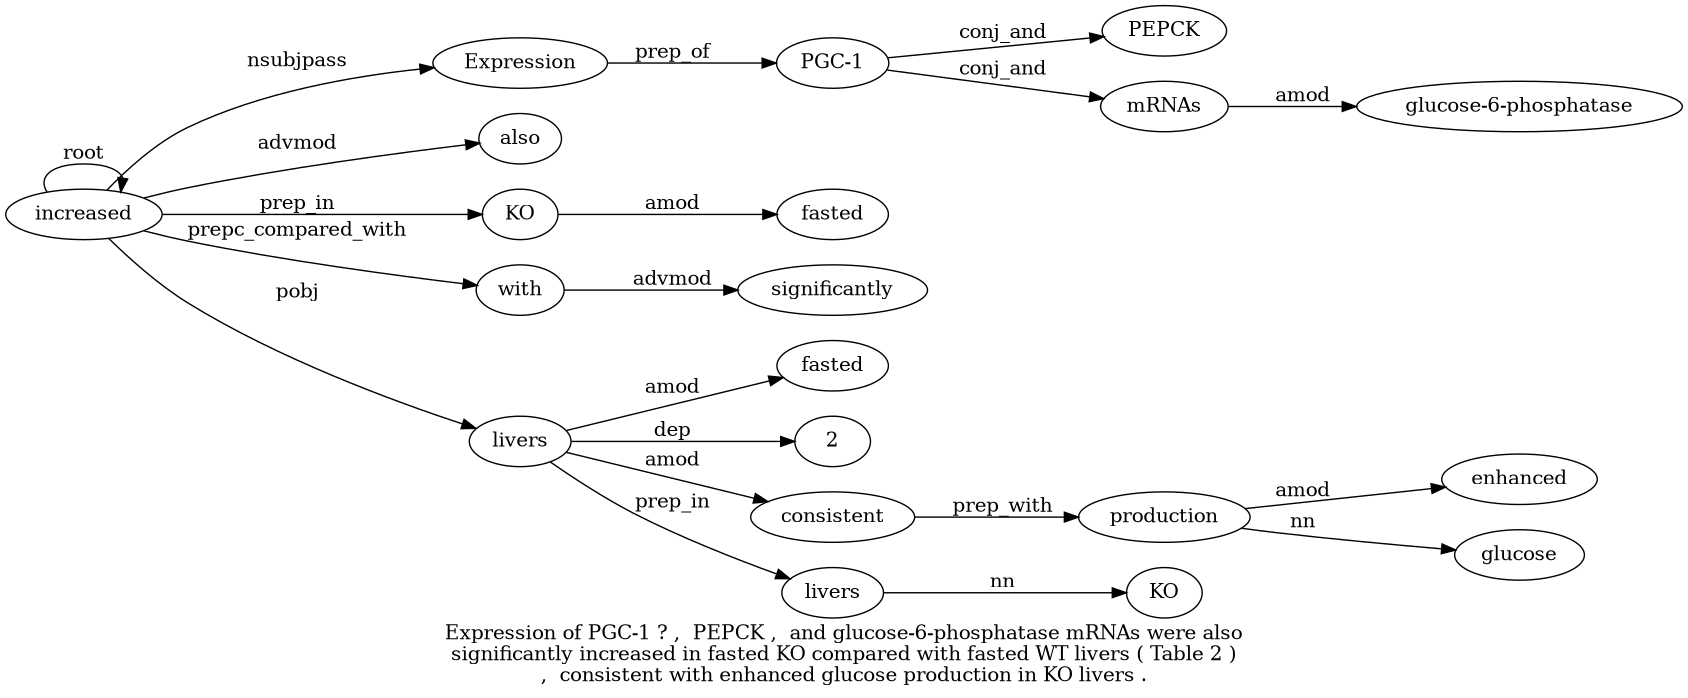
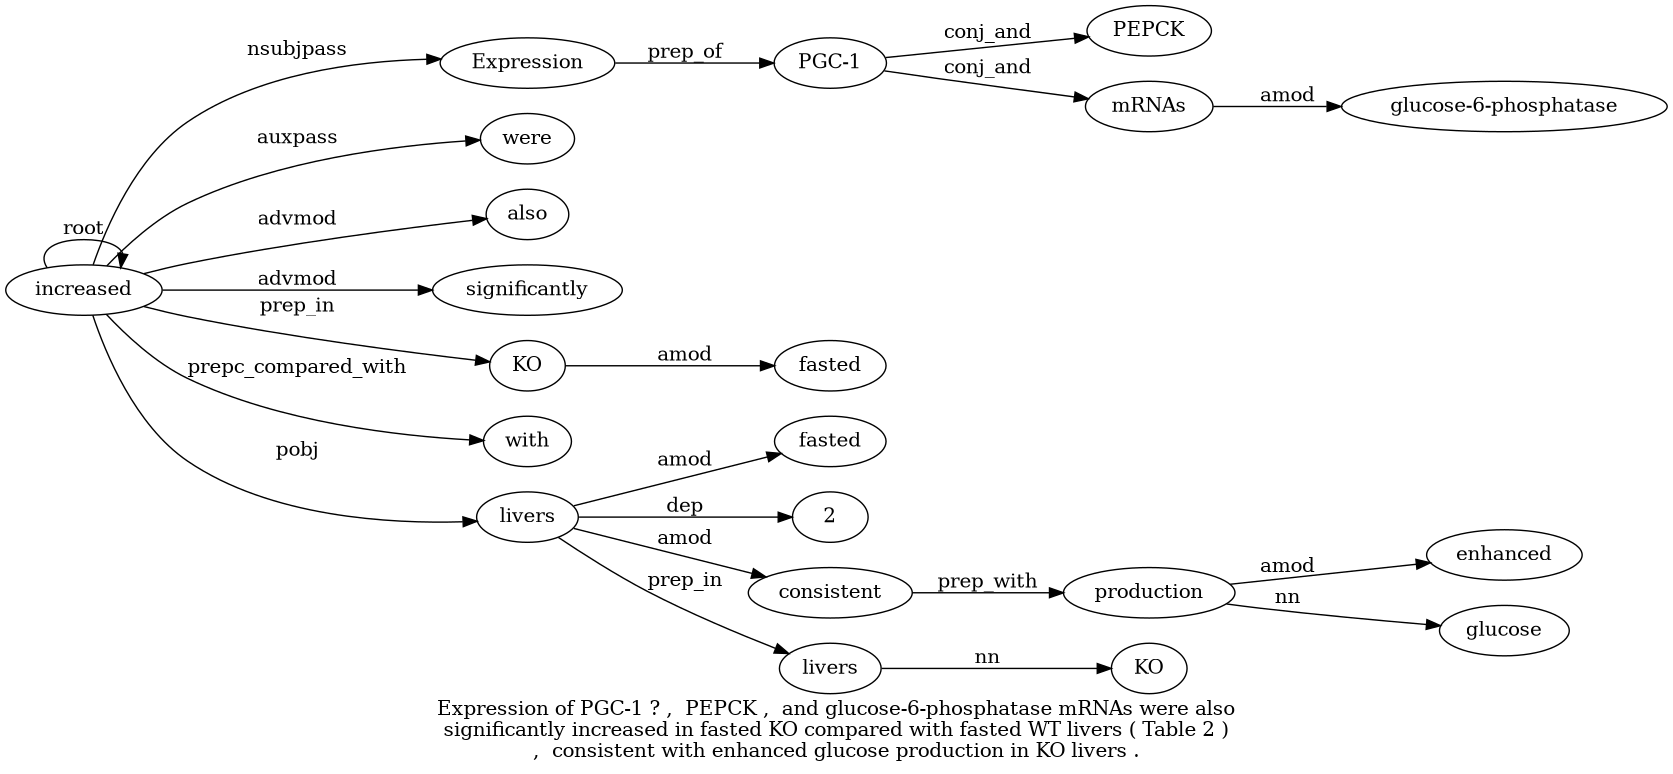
node "were": added
edge "with" -> "significantly": now "increased" -> "significantly"
